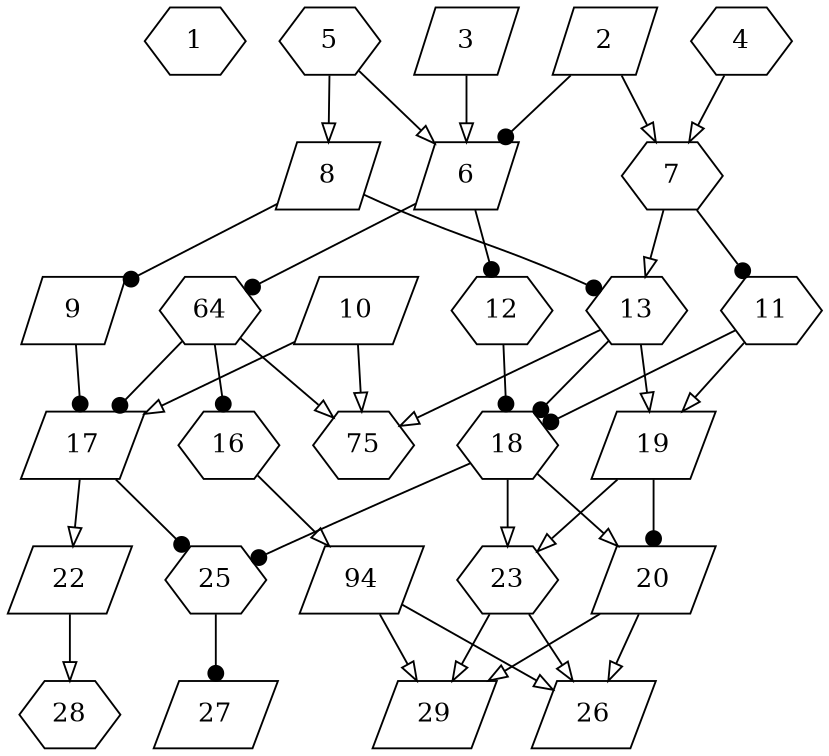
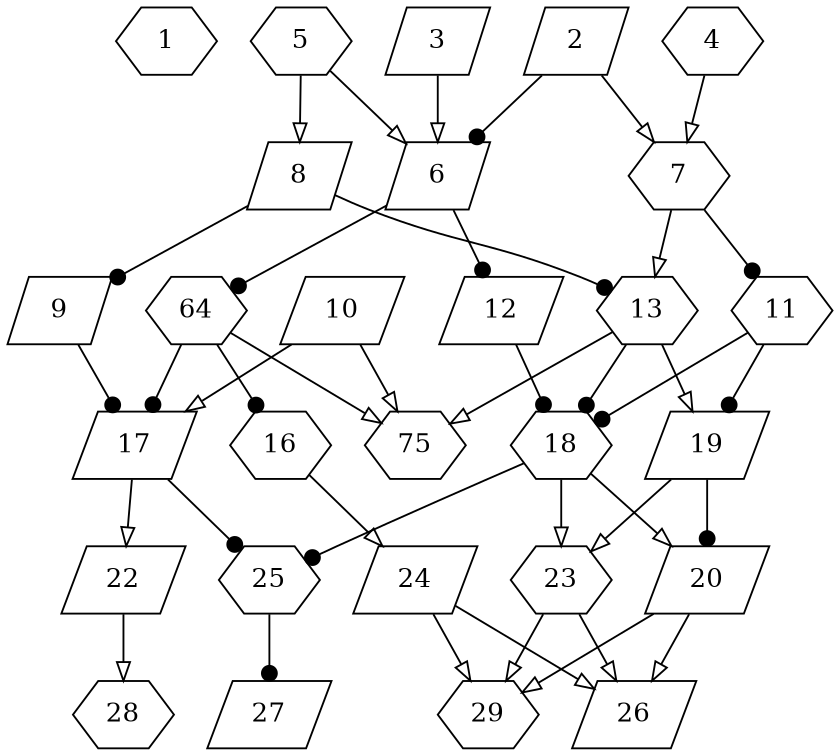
node "12": shape hexagon -> parallelogram
edge "11" -> "19": arrowhead onormal -> dot
node "94": label "94" -> "24"
node "29": shape parallelogram -> hexagon
